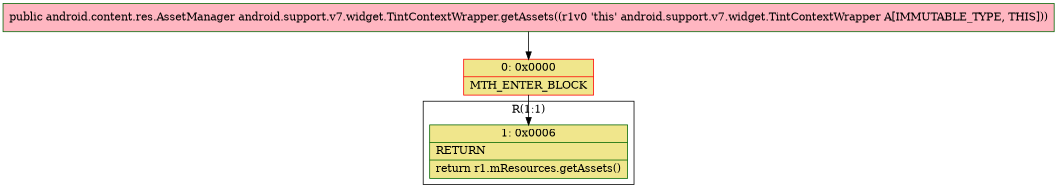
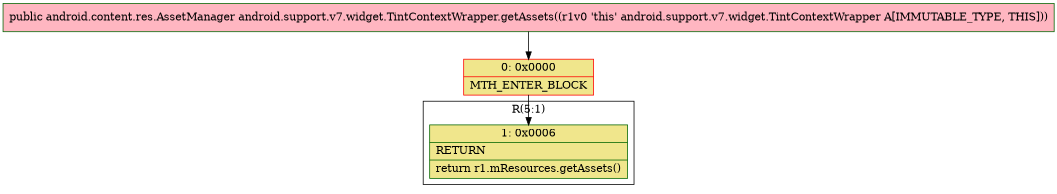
cluster "R(1:1)": label "R(1:1)" -> "R(5:1)"
